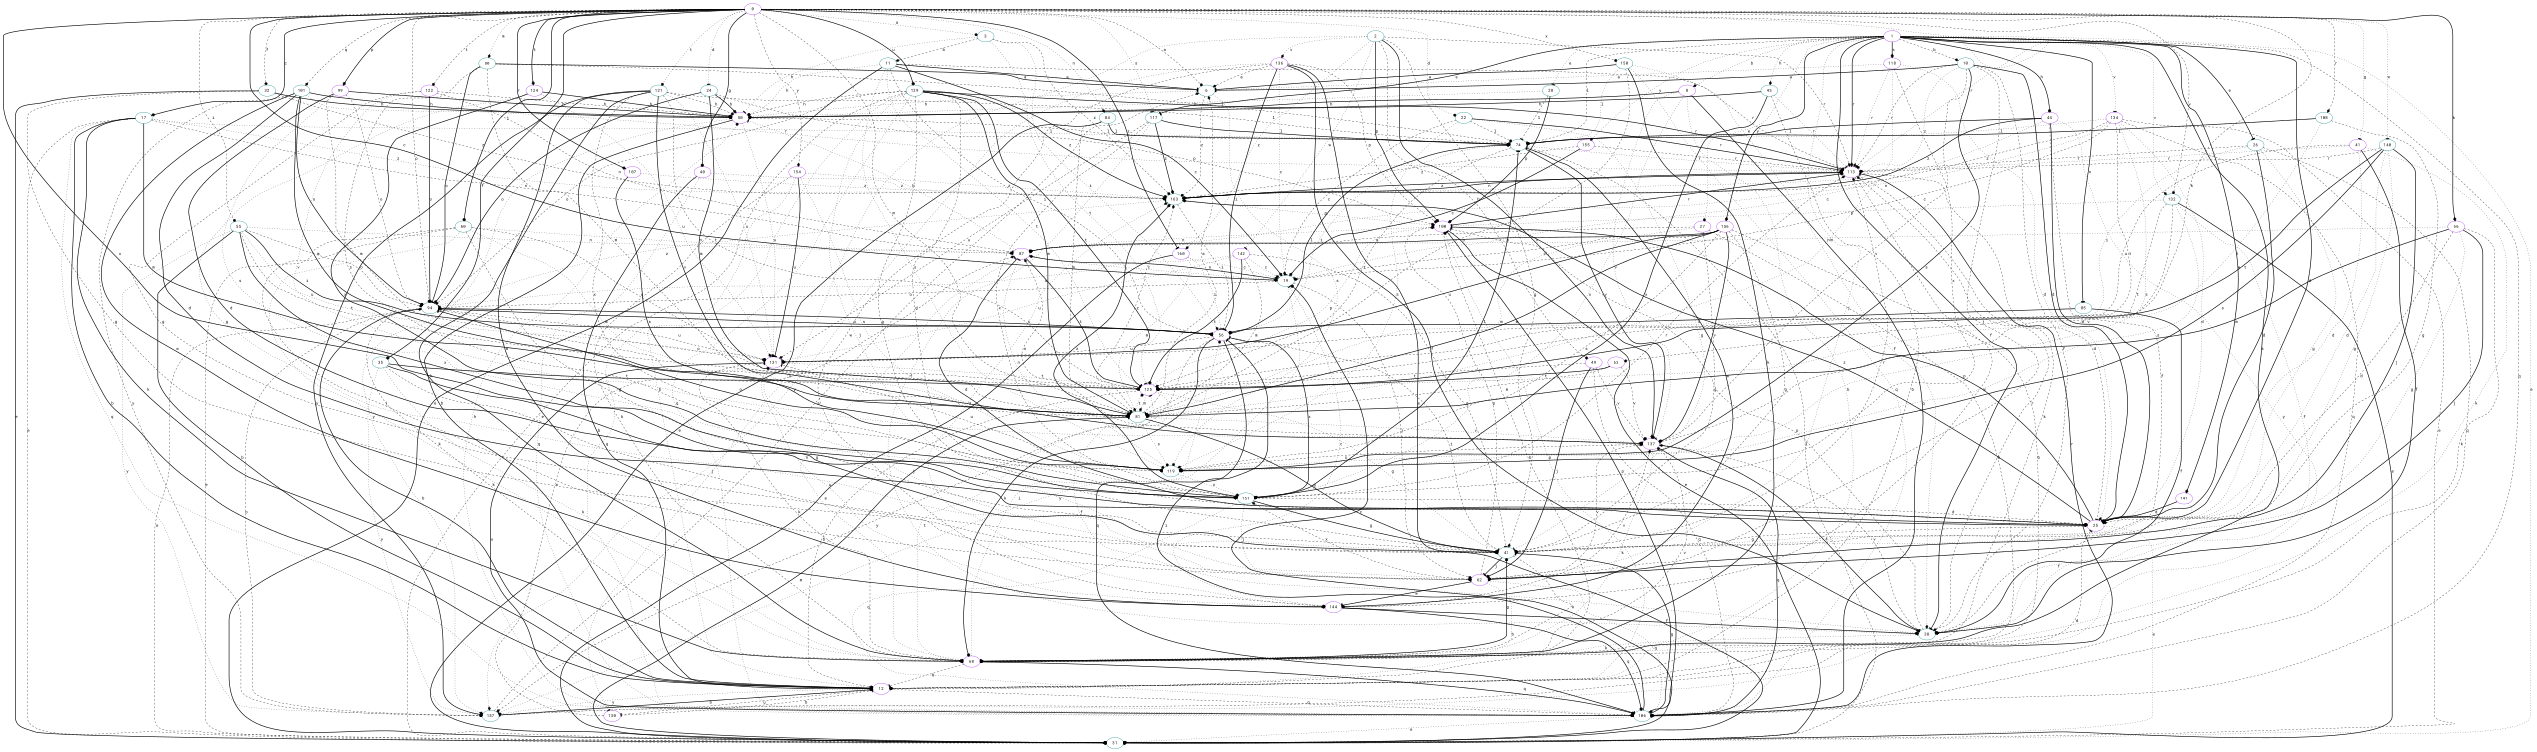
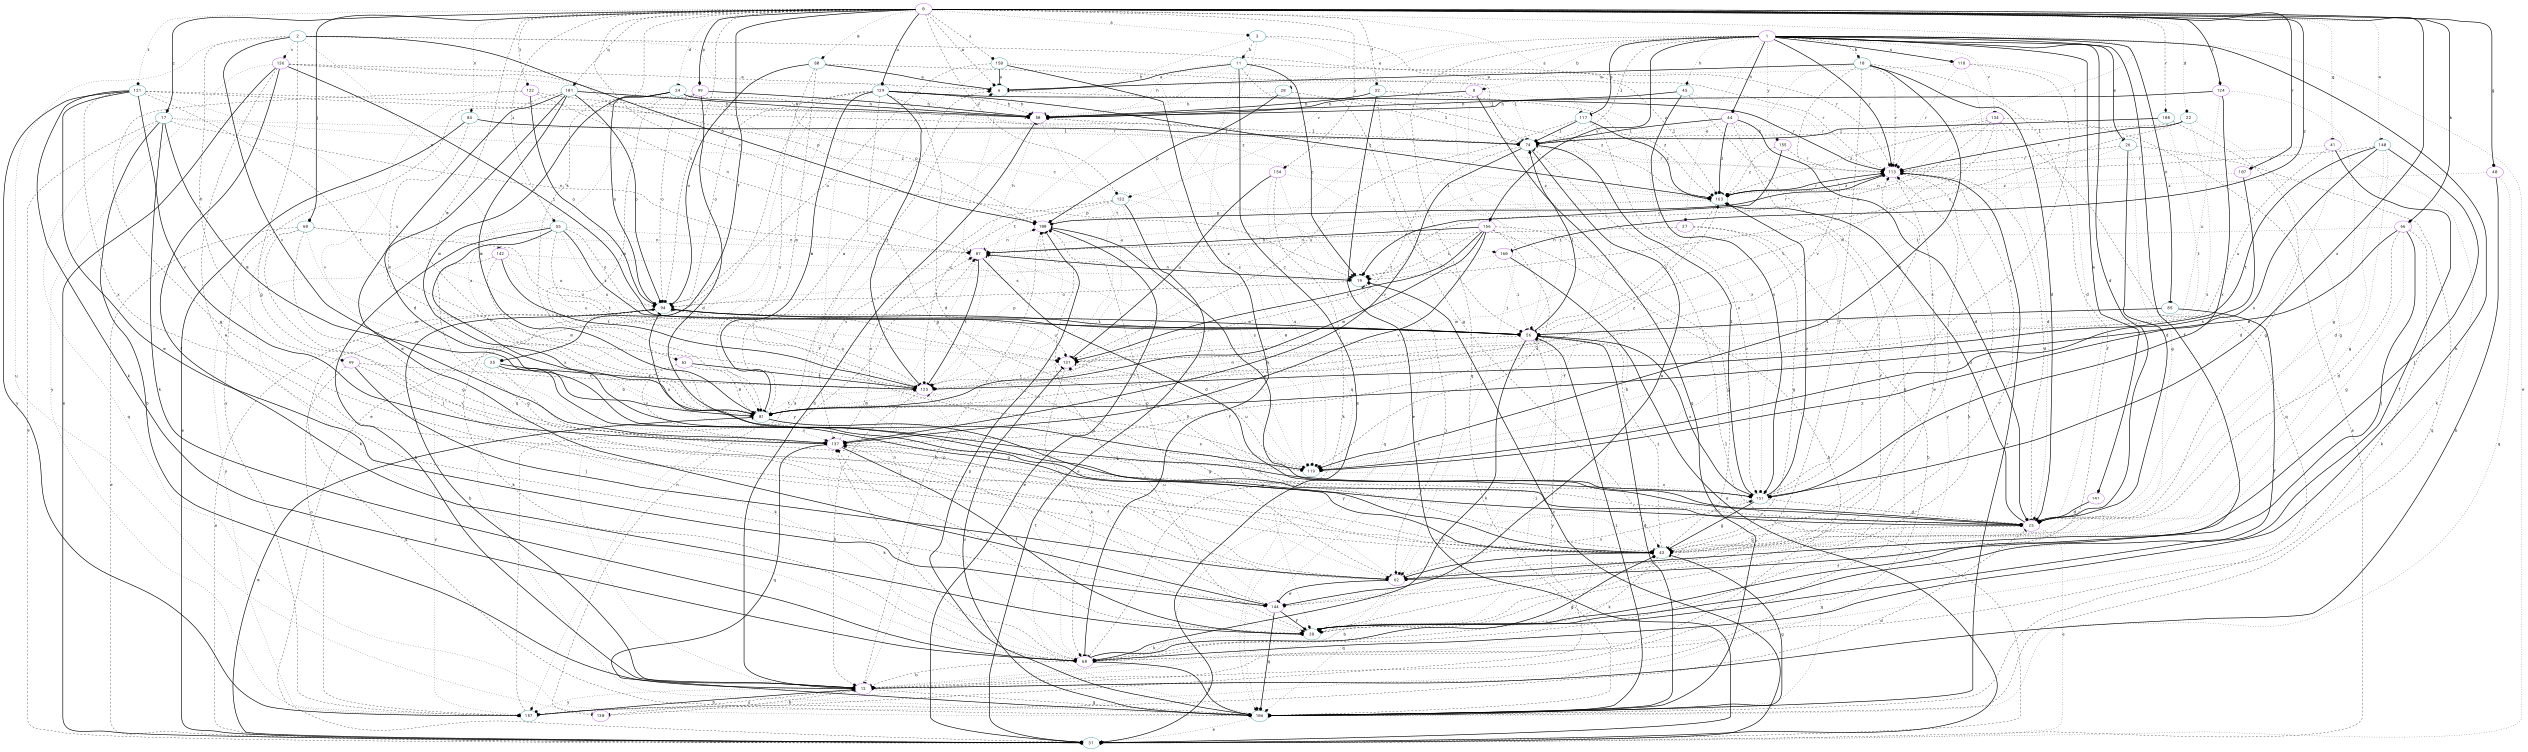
edge "0" -> "19": style bold -> dashed
edge "150" -> "81": now "150" -> "94"
